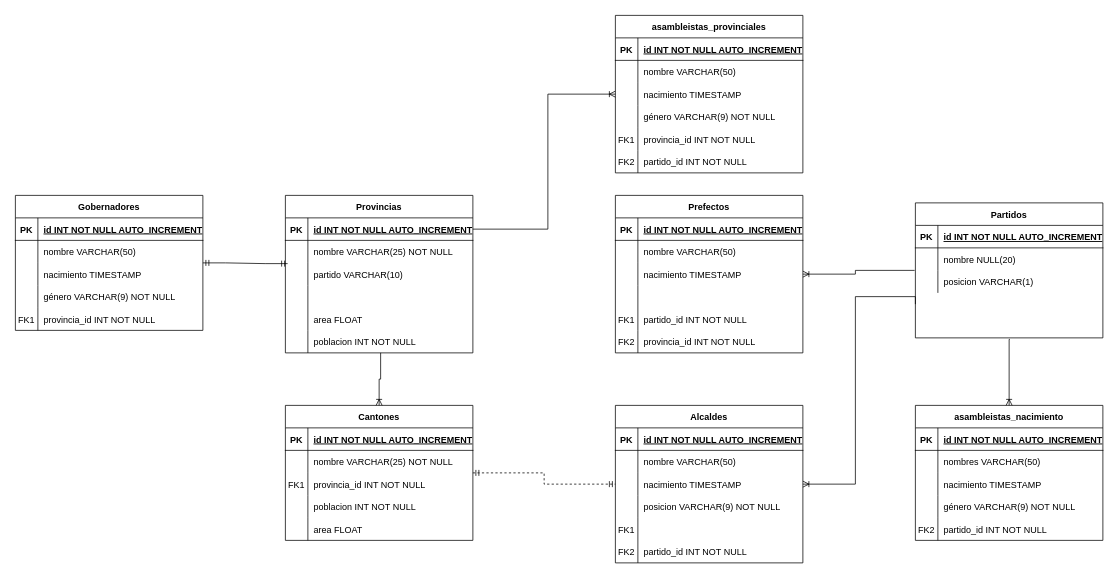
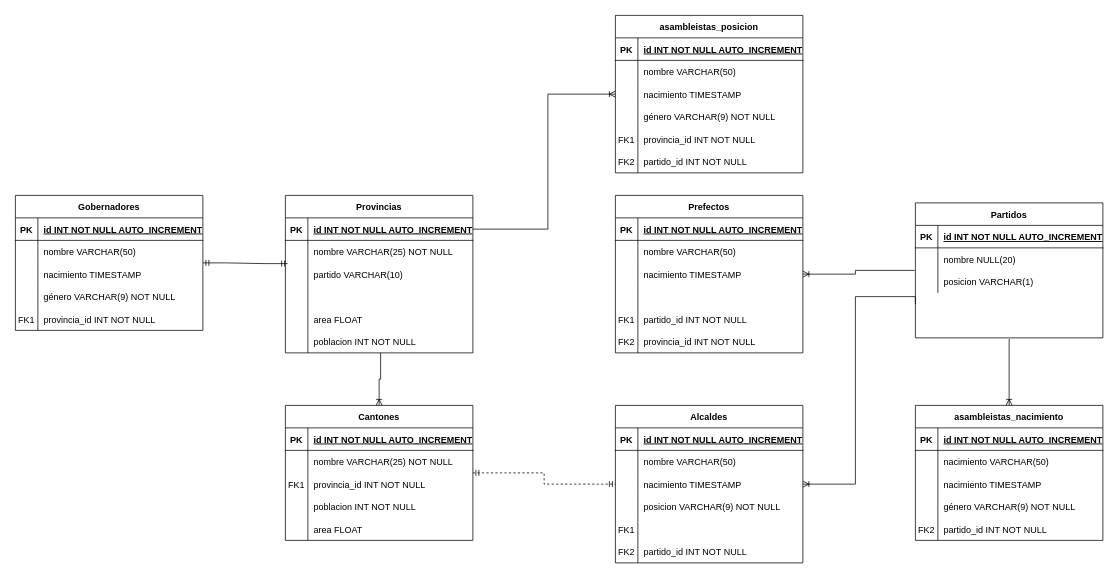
node "asambleistas_provinciales": label "asambleistas_provinciales" -> "asambleistas_posicion"
node "nombres VARCHAR(50)": label "nombres VARCHAR(50)" -> "nacimiento VARCHAR(50)"
